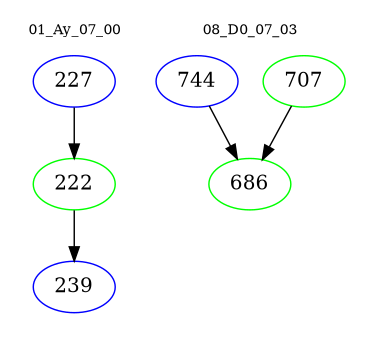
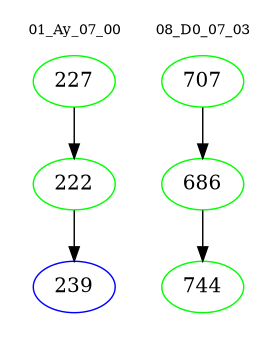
node "227": color blue -> green
node "744": color blue -> green
edge "744" -> "686": reversed
